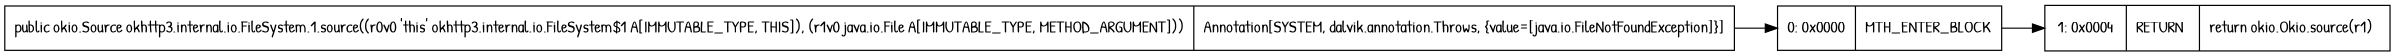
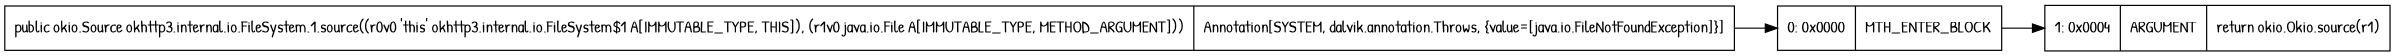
node "1: 0x0004": text "RETURN" -> "ARGUMENT"
